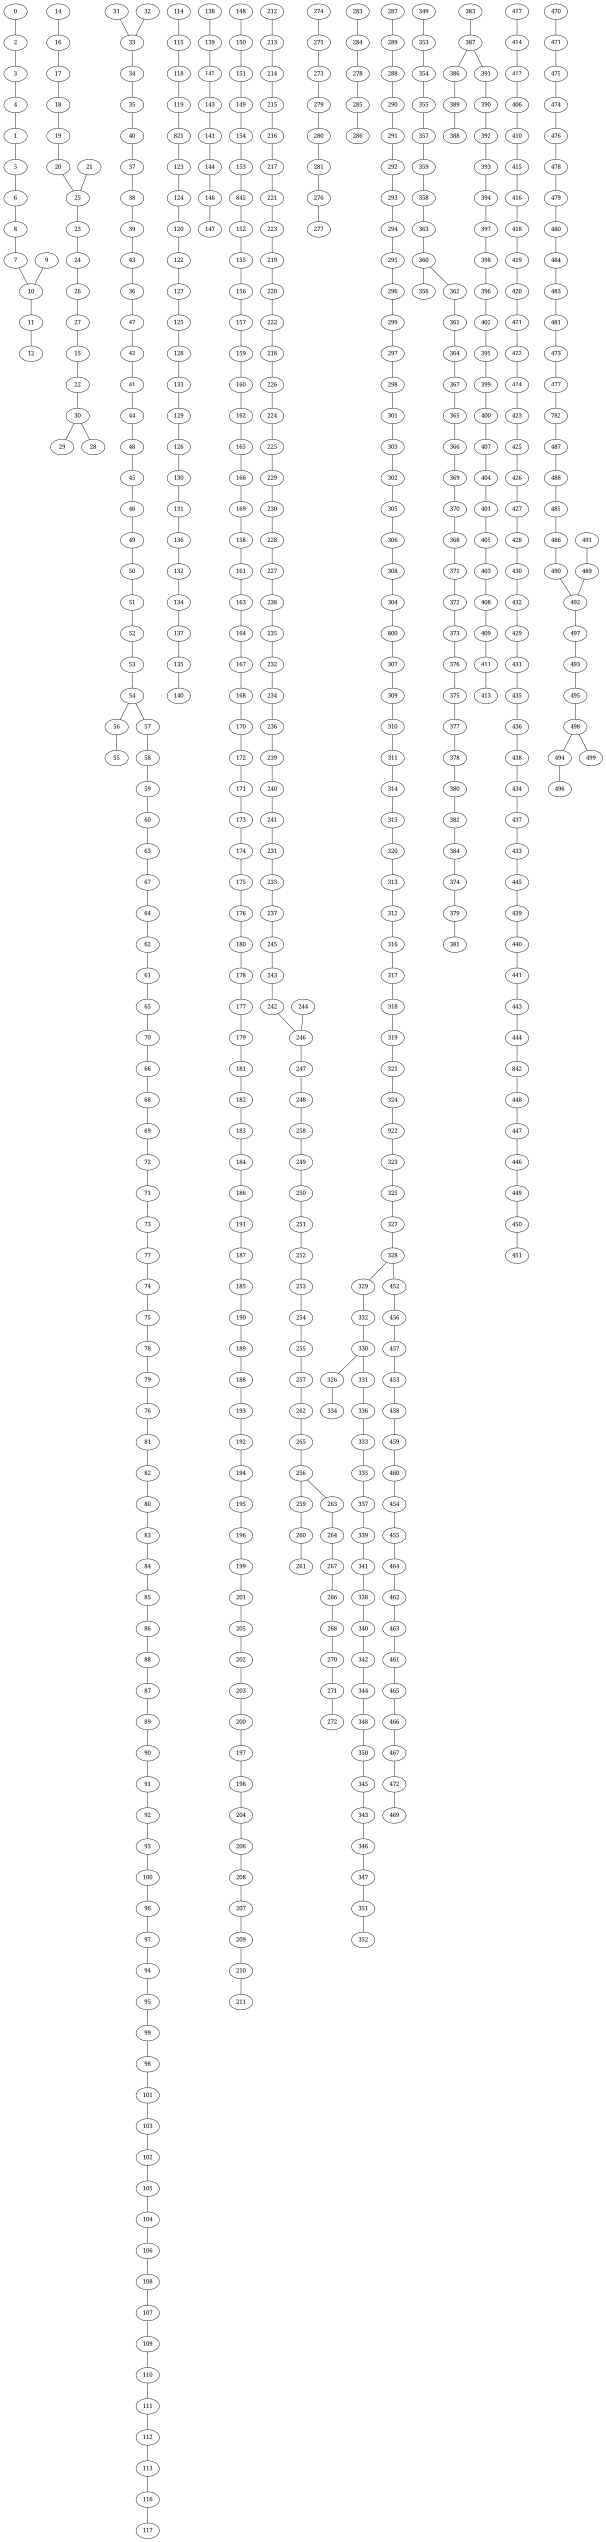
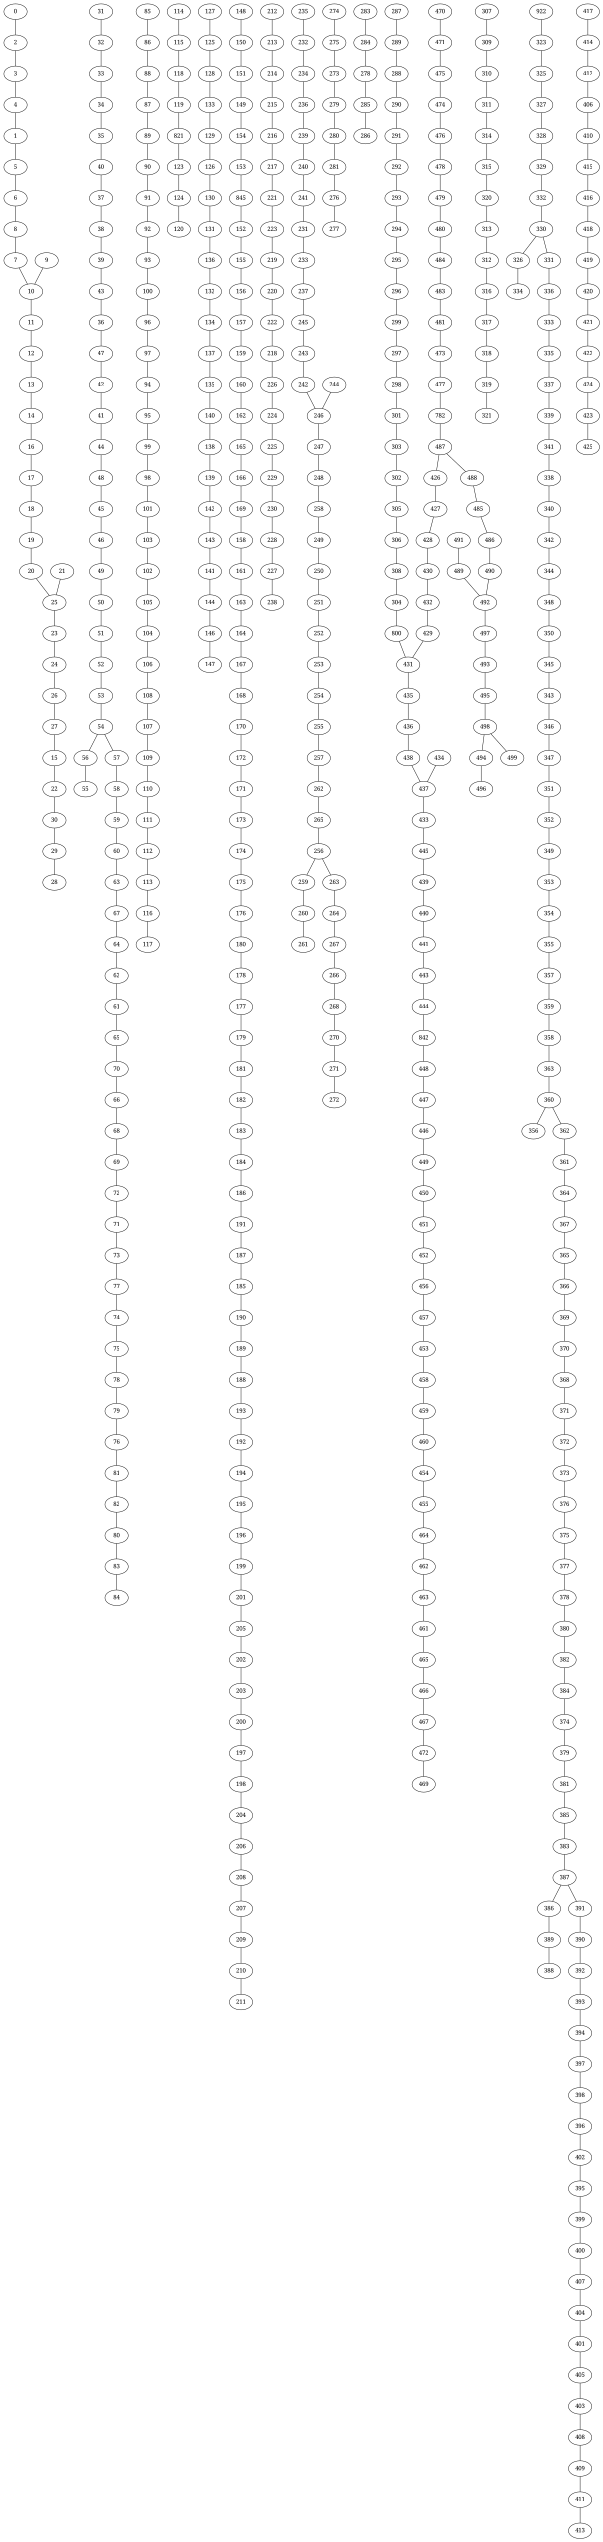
edge "31" -- "33": now "31" -- "32"
node "122": removed
node "13": added
edge "30" -- "28": now "29" -- "28"
edge "140" -- "138": added
edge "425" -- "426": now "487" -- "426"
edge "238" -- "235": removed
edge "800" -- "307": now "800" -- "431"
edge "438" -- "434": now "438" -- "437"
edge "352" -- "349": added
node "324": removed
edge "328" -- "452": now "451" -- "452"
edge "84" -- "85": removed
node "385": added
